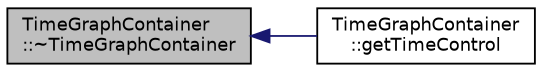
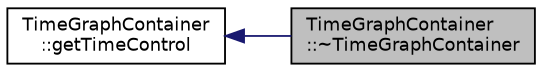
edge "TimeGraphContainer ::getTimeControl" -> "TimeGraphContainer ::~TimeGraphContainer": reversed
